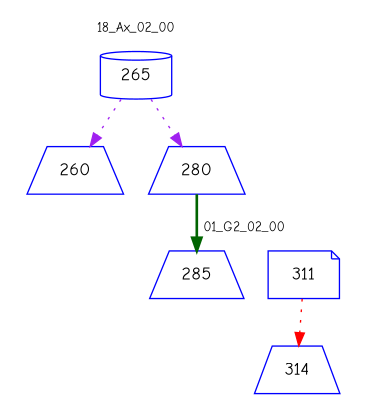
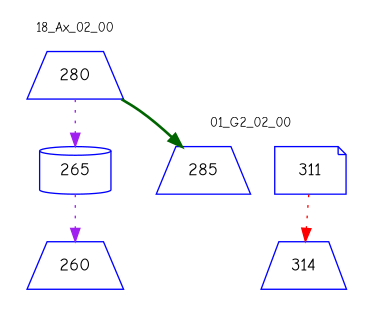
edge "265" -> "280": reversed
